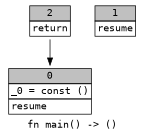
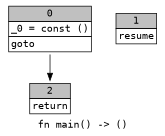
edge "2" -> "0": reversed
node "0": text "resume" -> "goto"
